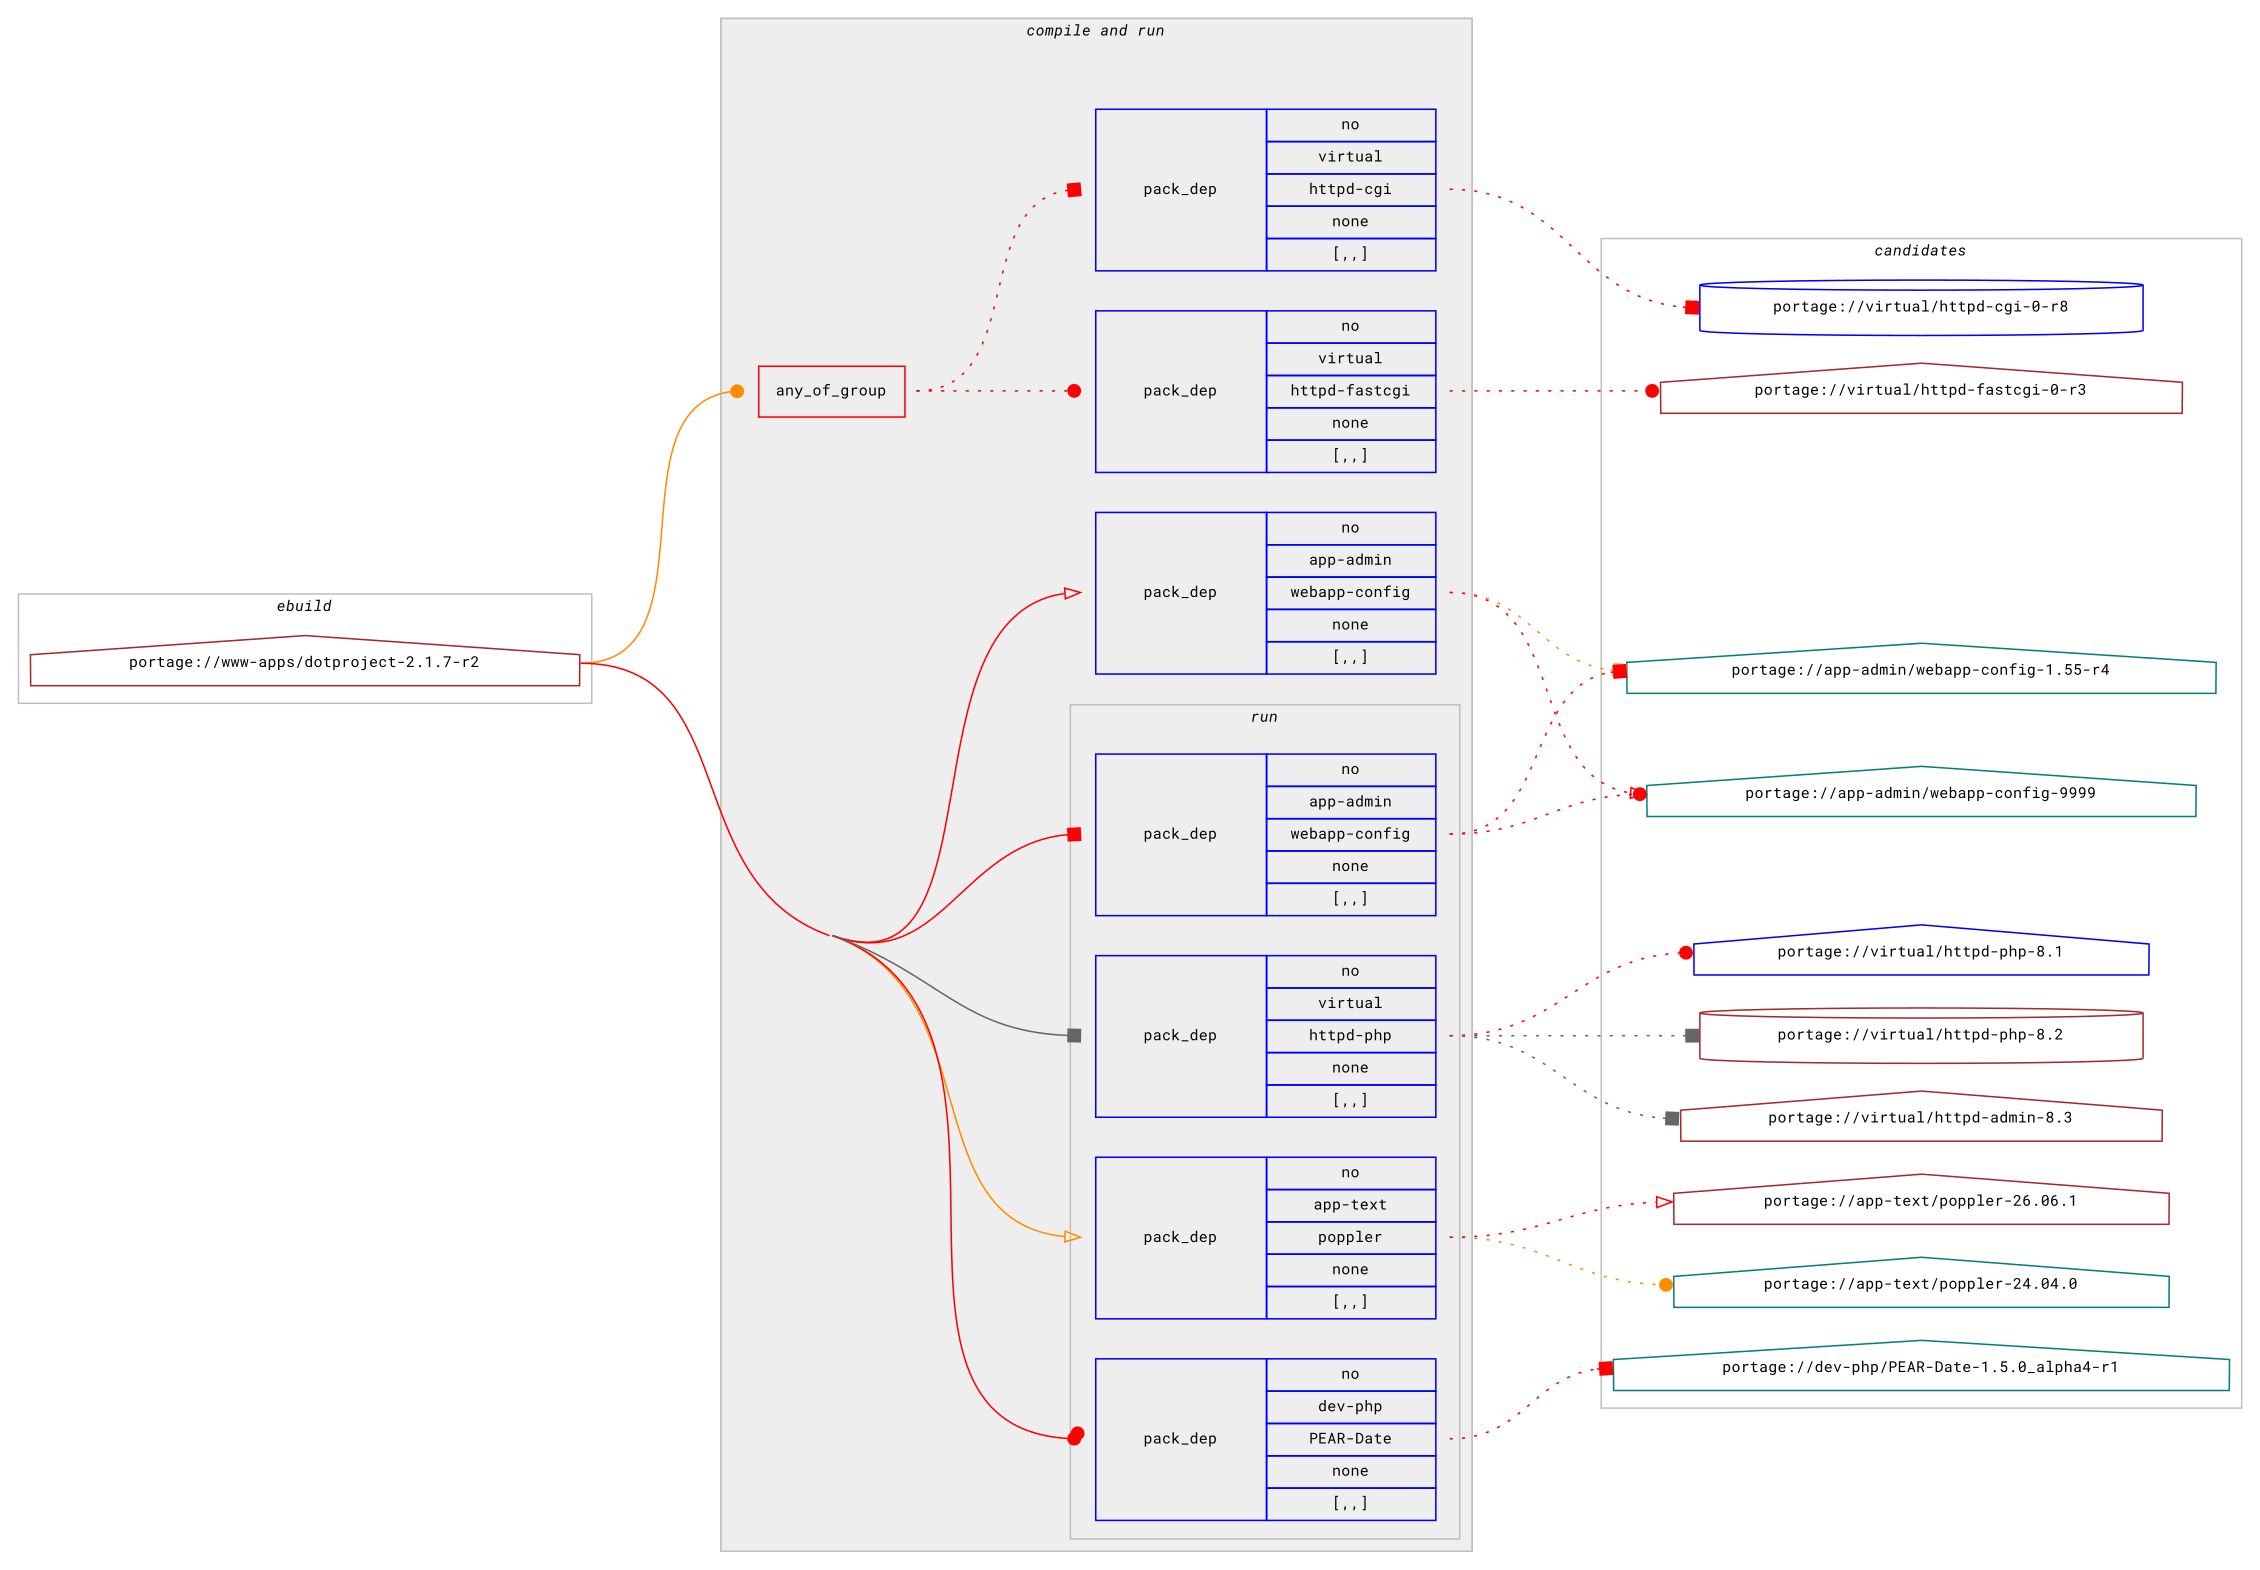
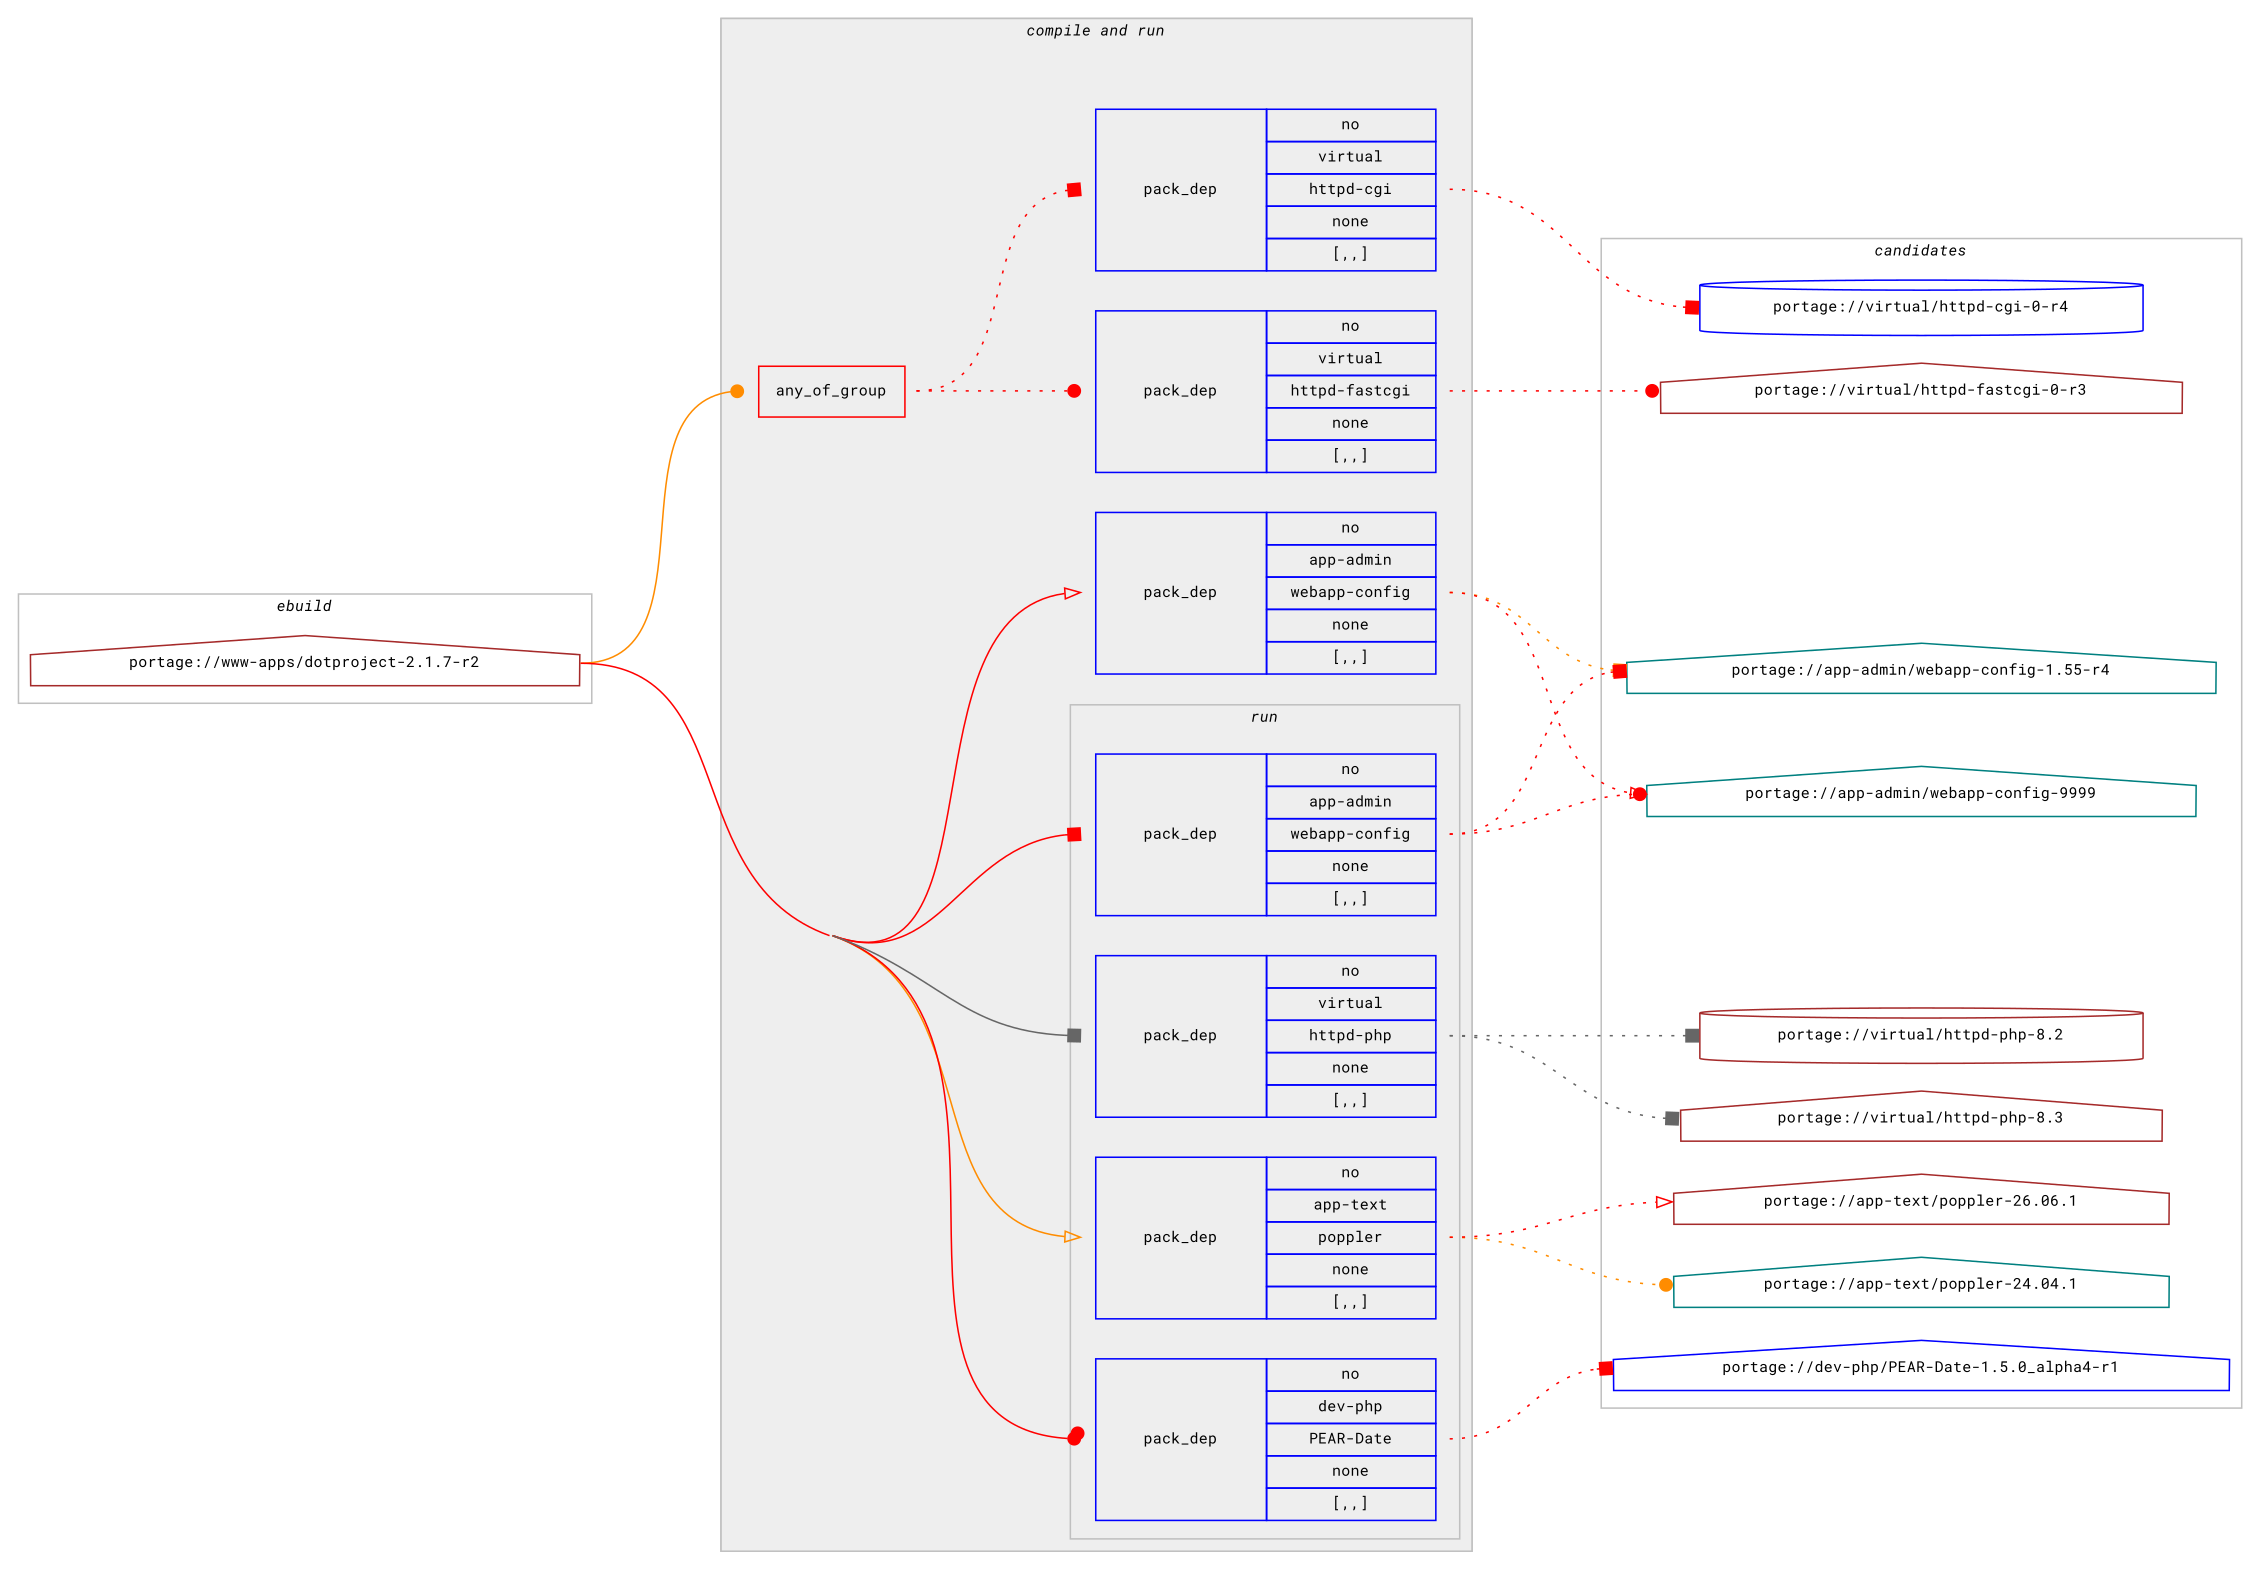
node "portage://virtual/httpd-cgi-0-r8": label "portage://virtual/httpd-cgi-0-r8" -> "portage://virtual/httpd-cgi-0-r4"
node "portage://virtual/httpd-php-8.1": removed
node "portage://virtual/httpd-admin-8.3": label "portage://virtual/httpd-admin-8.3" -> "portage://virtual/httpd-php-8.3"
node "portage://app-text/poppler-24.04.0": label "portage://app-text/poppler-24.04.0" -> "portage://app-text/poppler-24.04.1"
node "portage://dev-php/PEAR-Date-1.5.0_alpha4-r1": color teal -> blue
